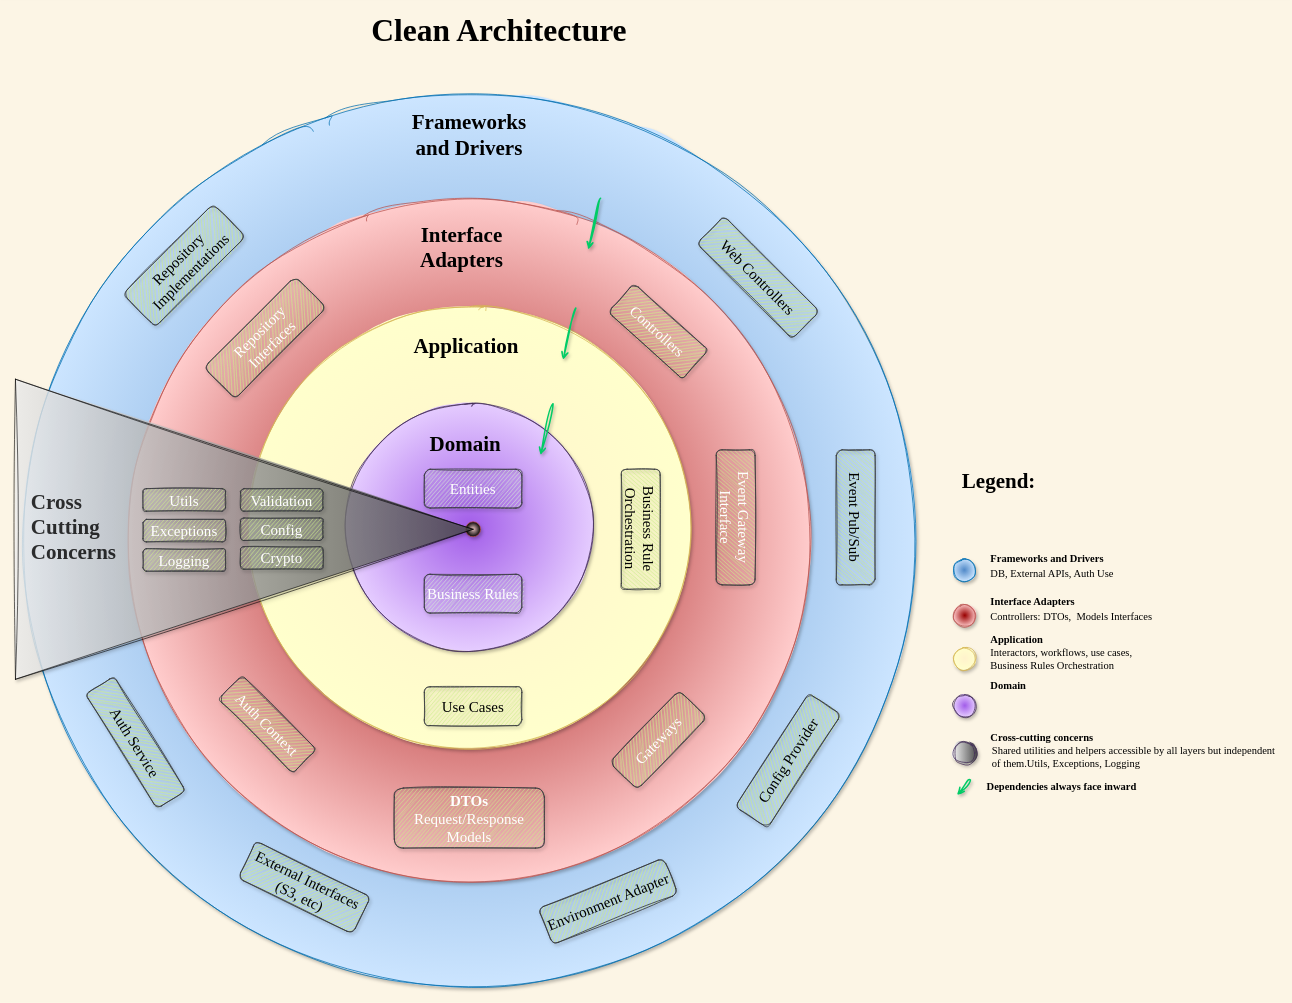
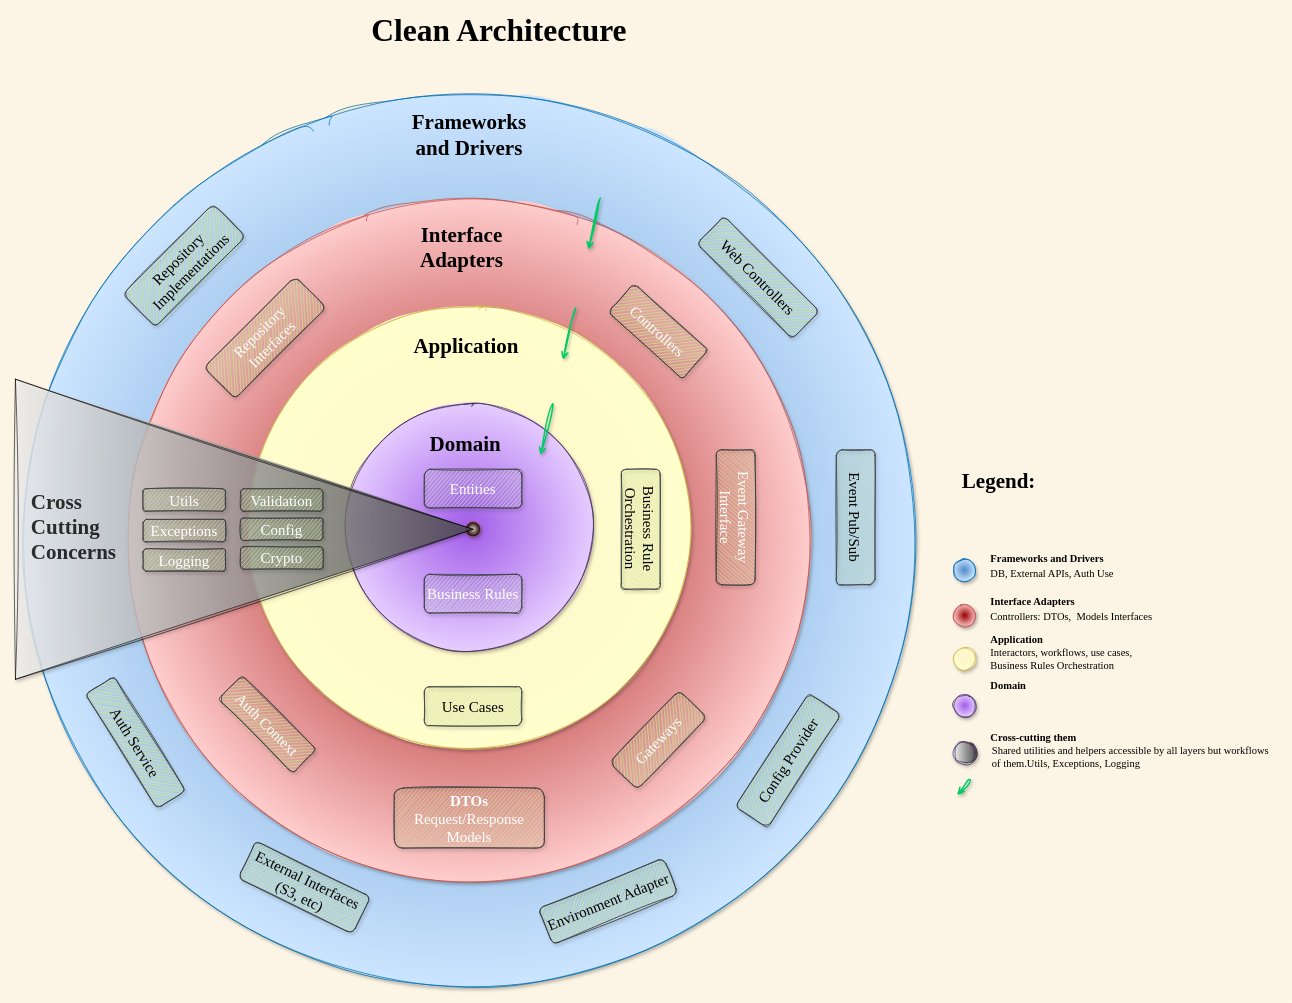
node "Cross-cutting concerns": label "Cross-cutting concerns" -> "Cross-cutting them"
node "Shared utilities and helpers accessible by all layers but independent of them.Utils, Exceptions, Logging": label "Shared utilities and helpers accessible by all layers but independent of them.Utils, Exceptions, Logging" -> "Shared utilities and helpers accessible by all layers but workflows of them.Utils, Exceptions, Logging"
node "Dependencies always face inward": removed
